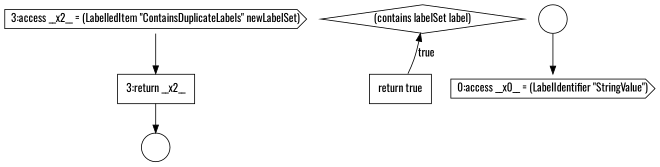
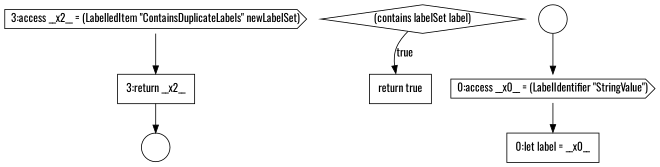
edge "return true" -> "(contains labelSet label)": reversed
node "0:let label = __x0__": added
